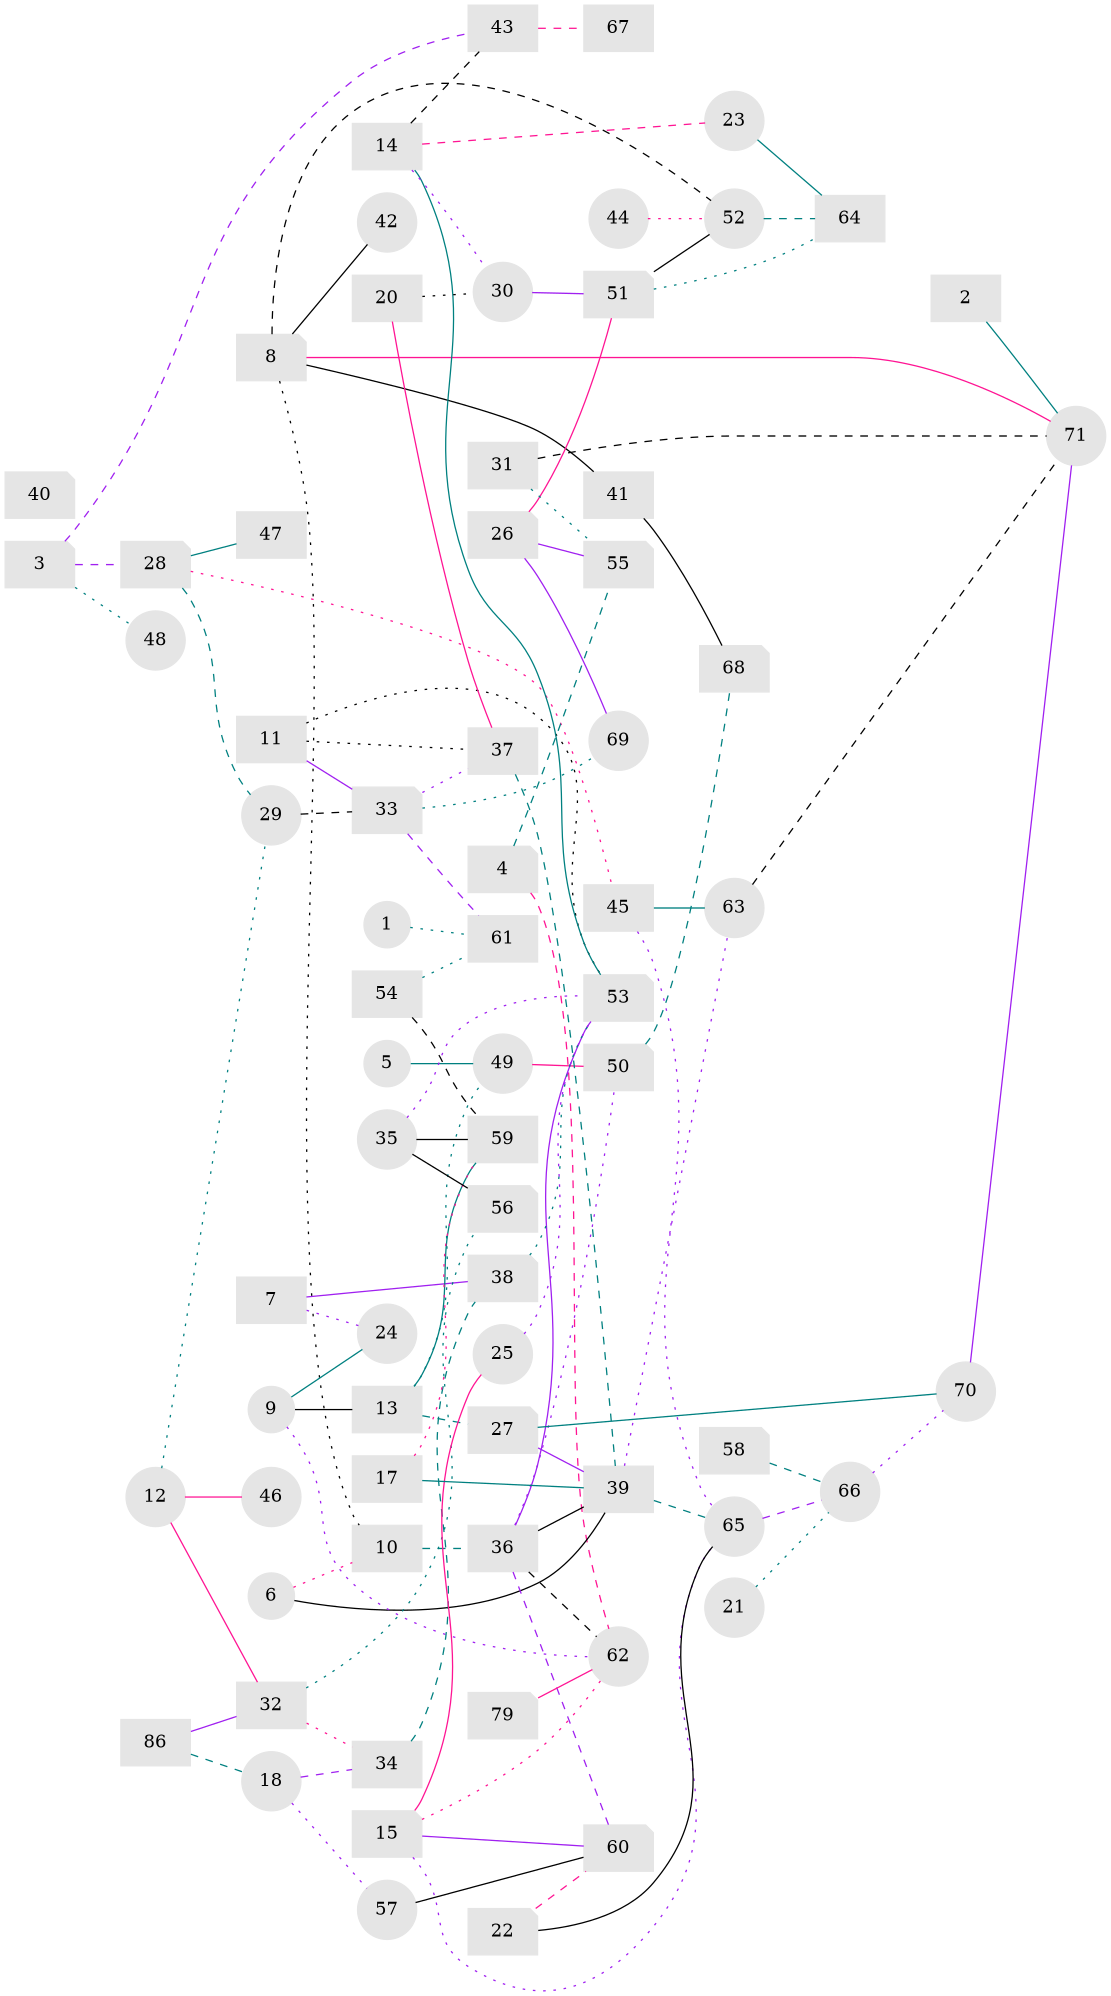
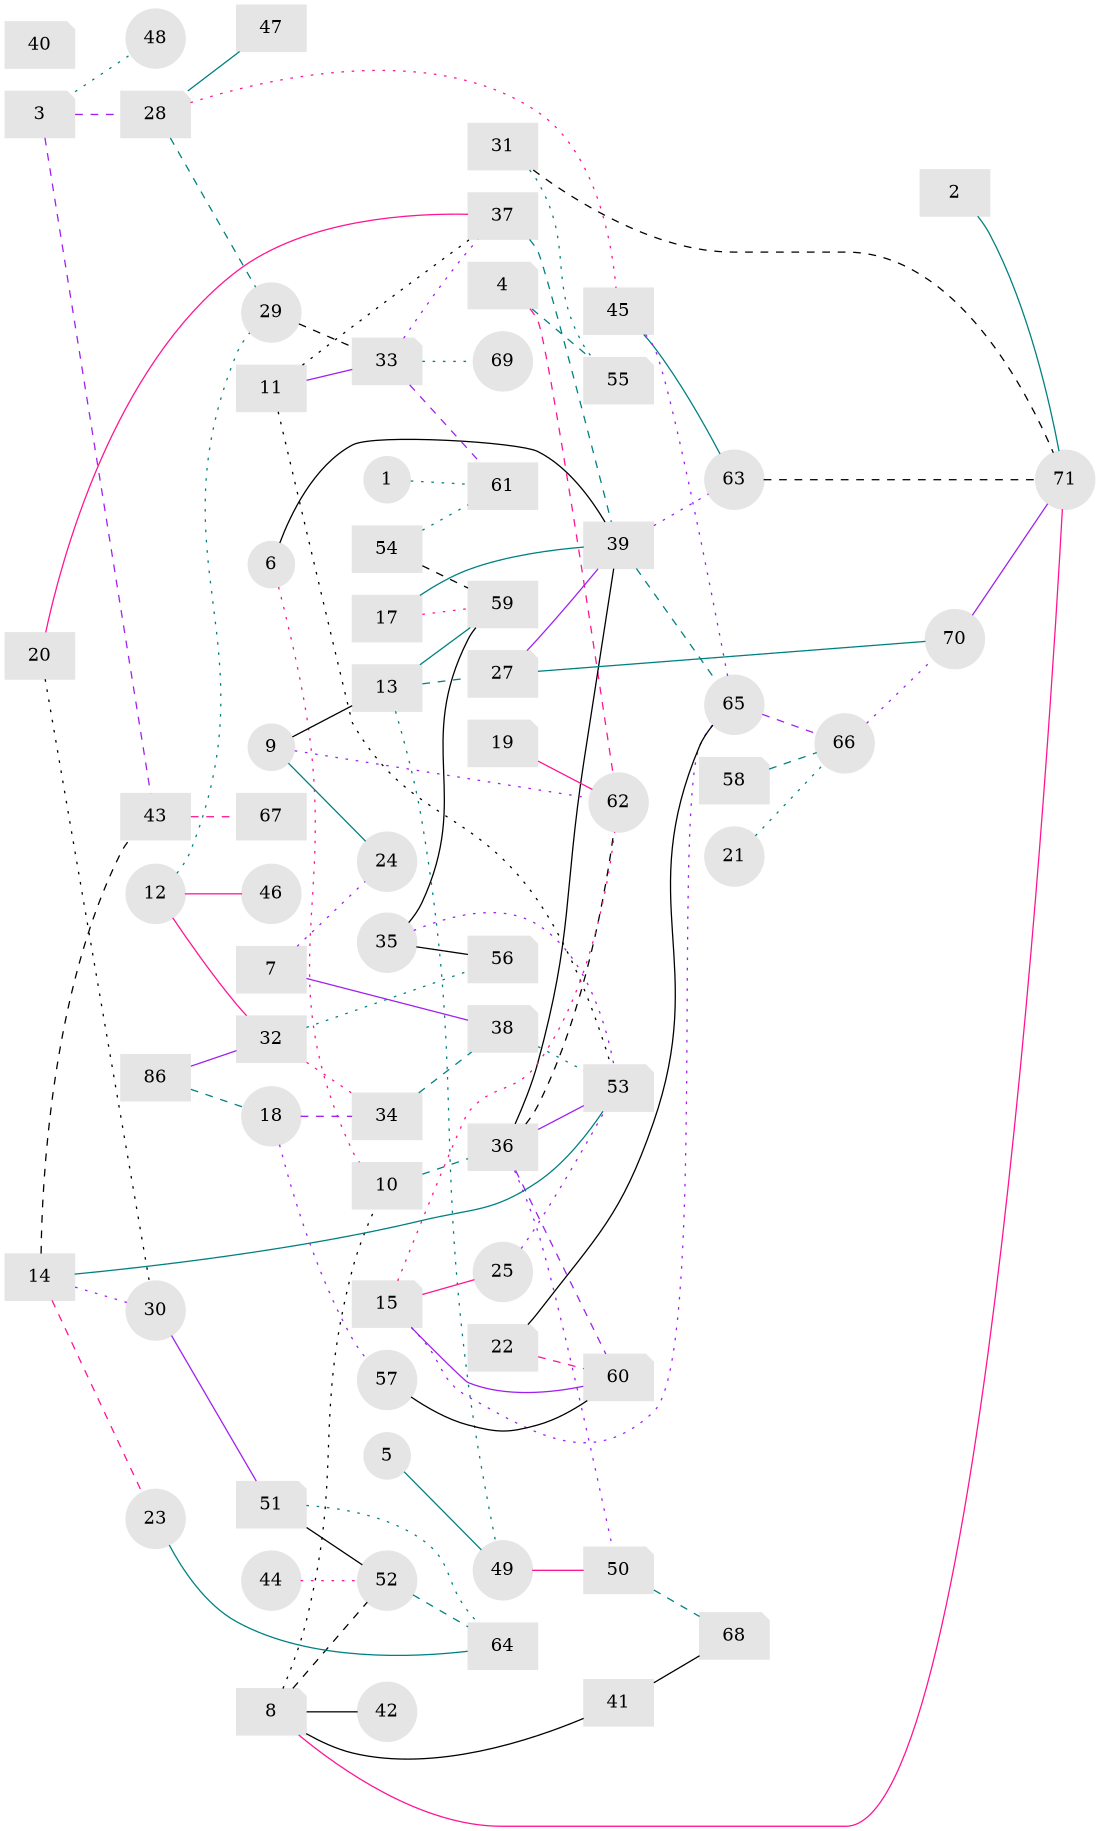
node "26": removed
node "79": label "79" -> "19"
